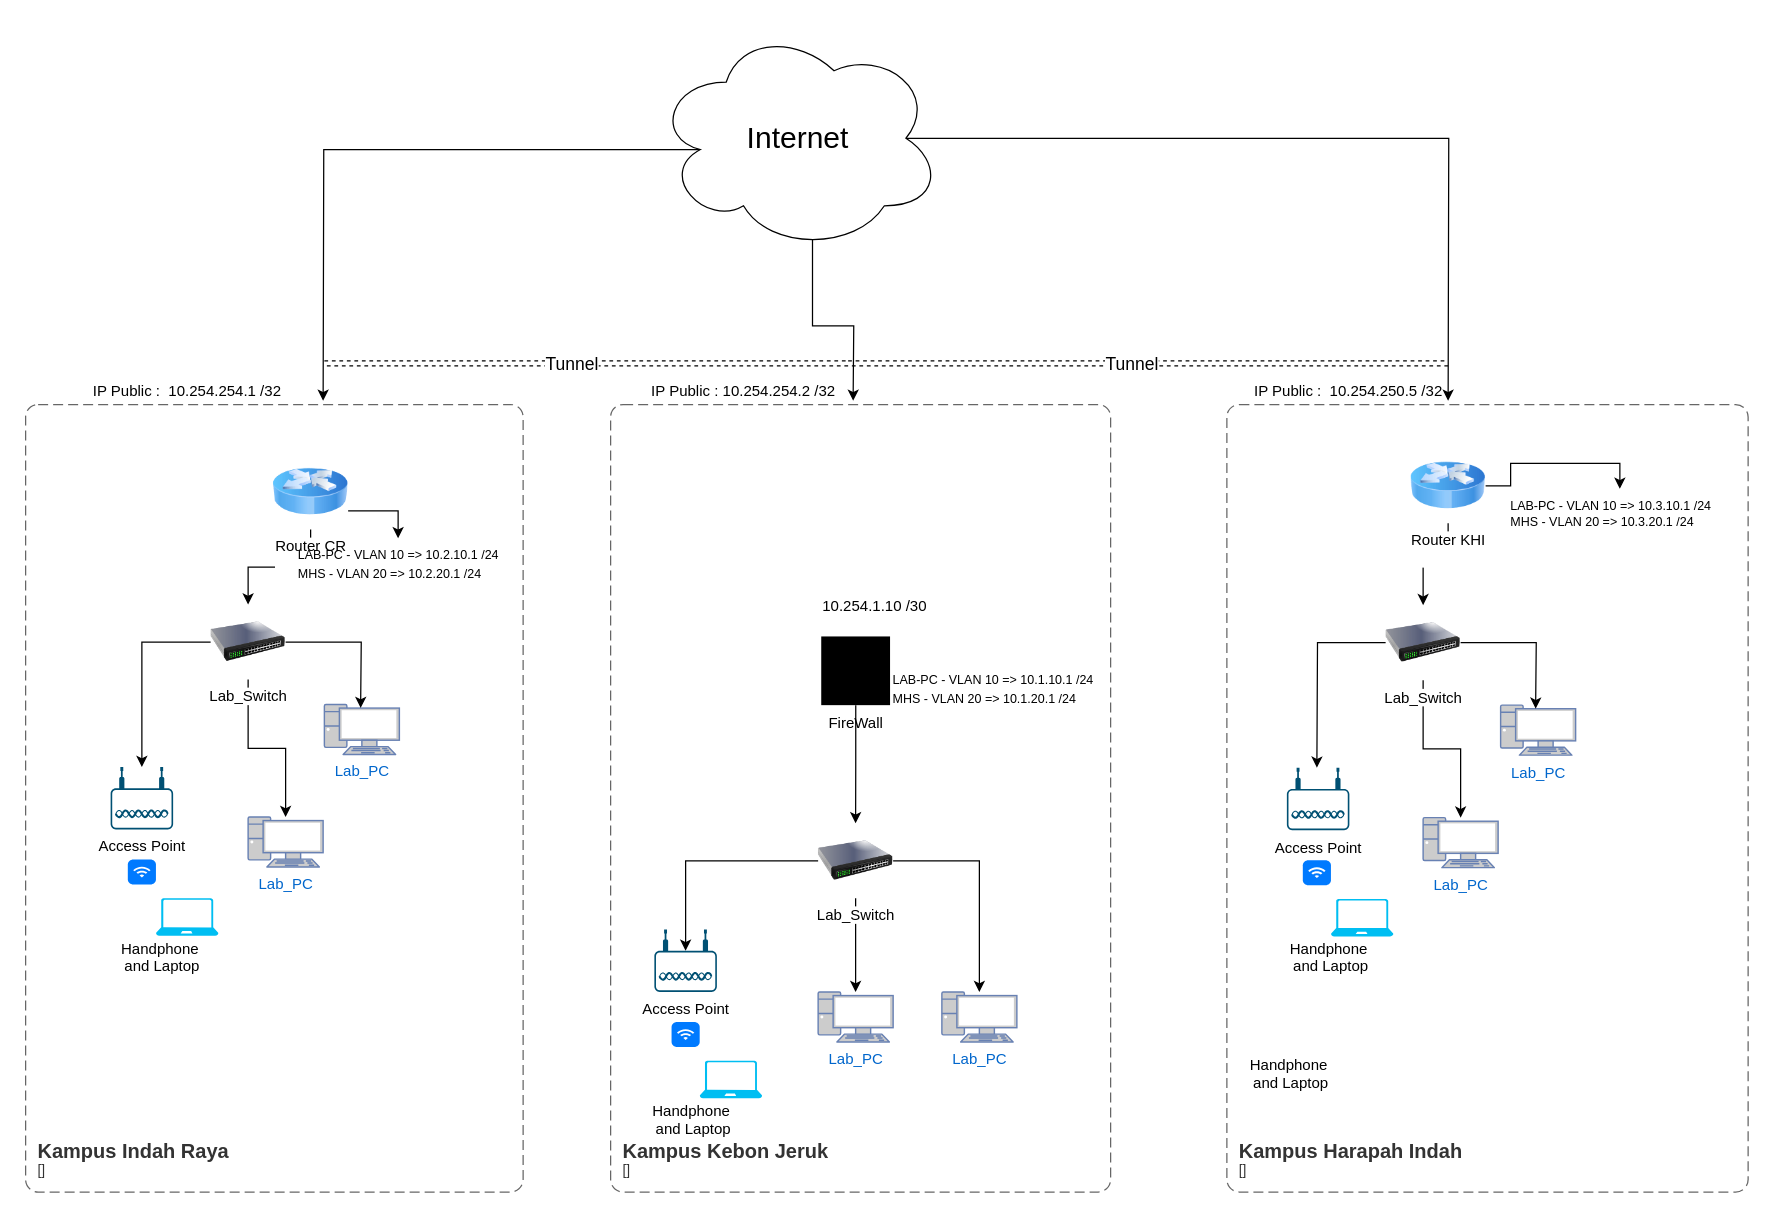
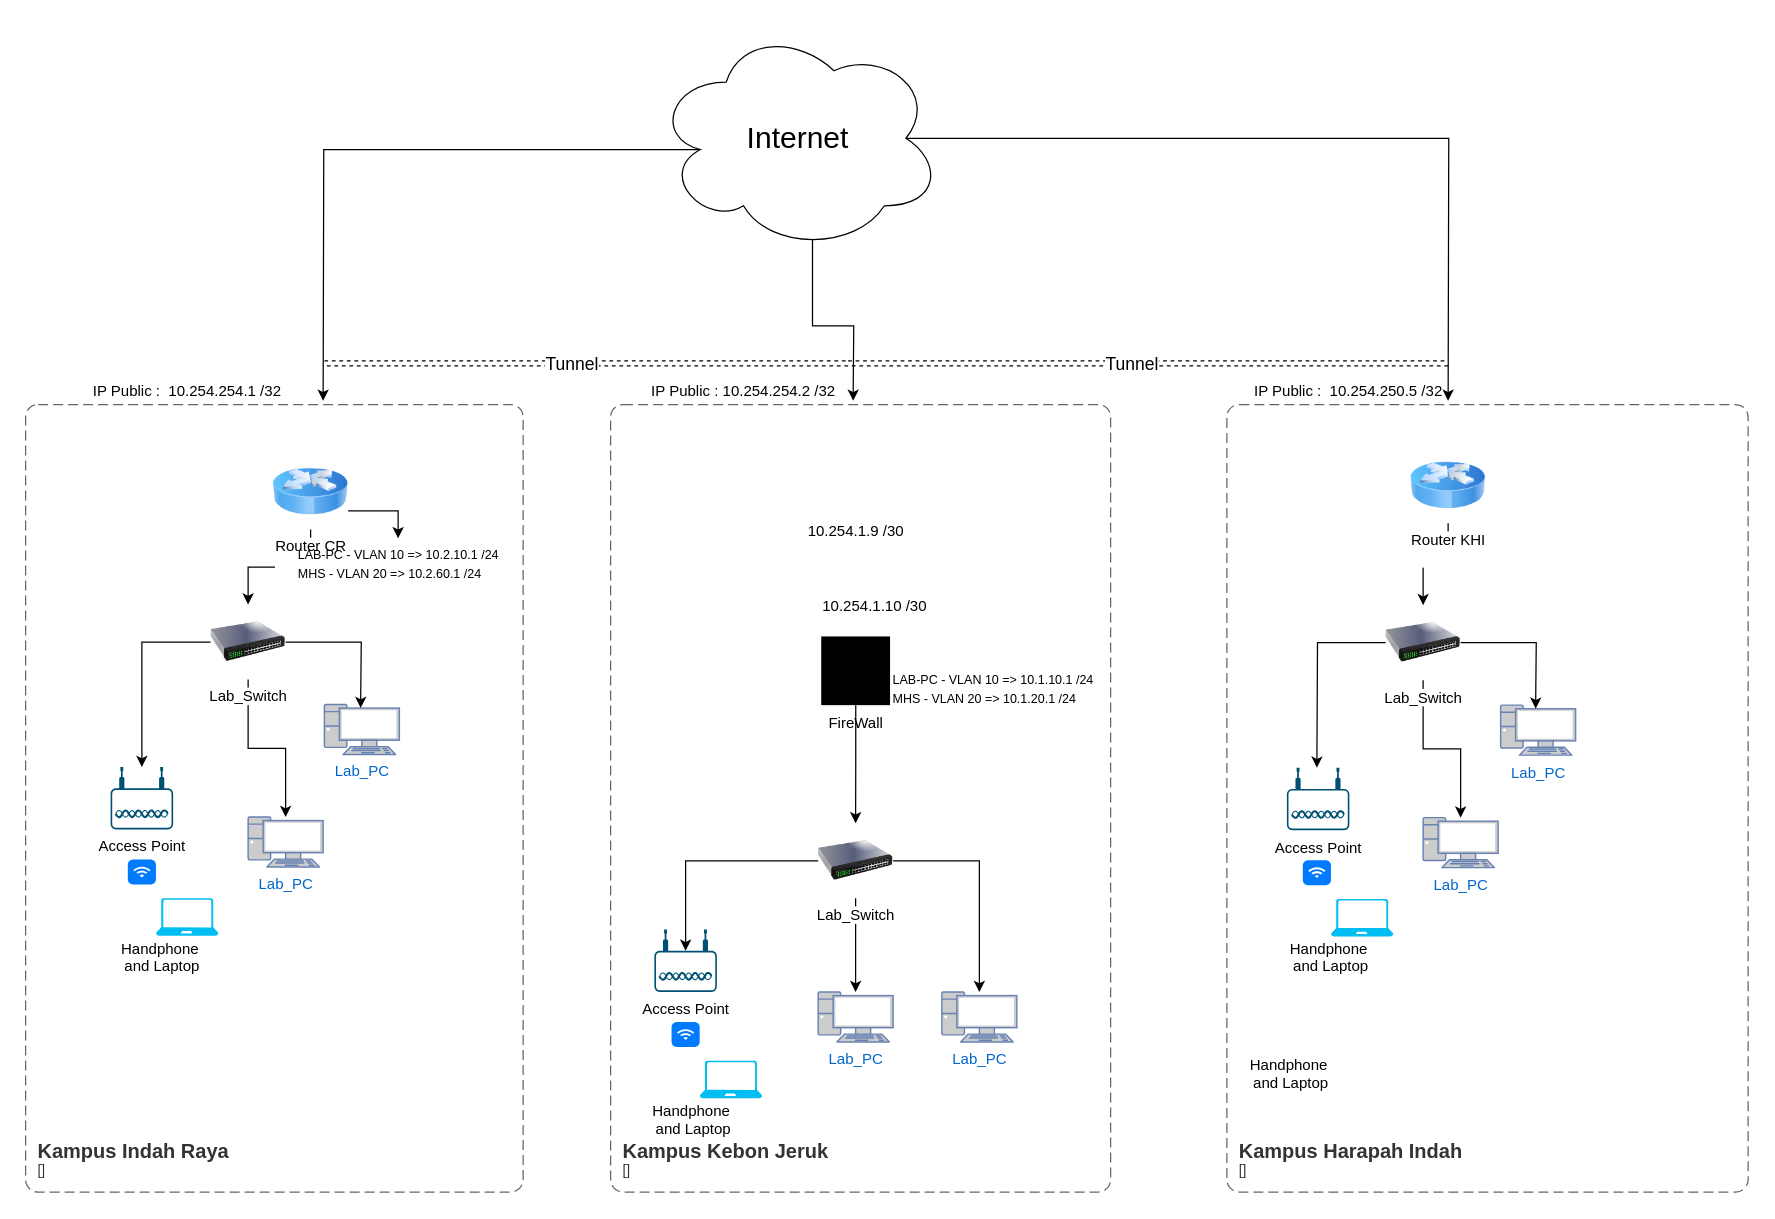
edge "Router KHI" -> "LAB-PC - VLAN 10 => 10.3.10.1 /24 MHS - VLAN 20 => 10.3.20.1 /24": removed
node "LAB-PC - VLAN 10 => 10.3.10.1 /24 MHS - VLAN 20 => 10.3.20.1 /24": removed
node "10.254.1.9 /30": added
node "LAB-PC - VLAN 10 => 10.2.10.1 /24 MHS - VLAN 20 => 10.2.20.1 /24": label "LAB-PC - VLAN 10 => 10.2.10.1 /24 MHS - VLAN 20 => 10.2.20.1 /24" -> "LAB-PC - VLAN 10 => 10.2.10.1 /24 MHS - VLAN 20 => 10.2.60.1 /24"
